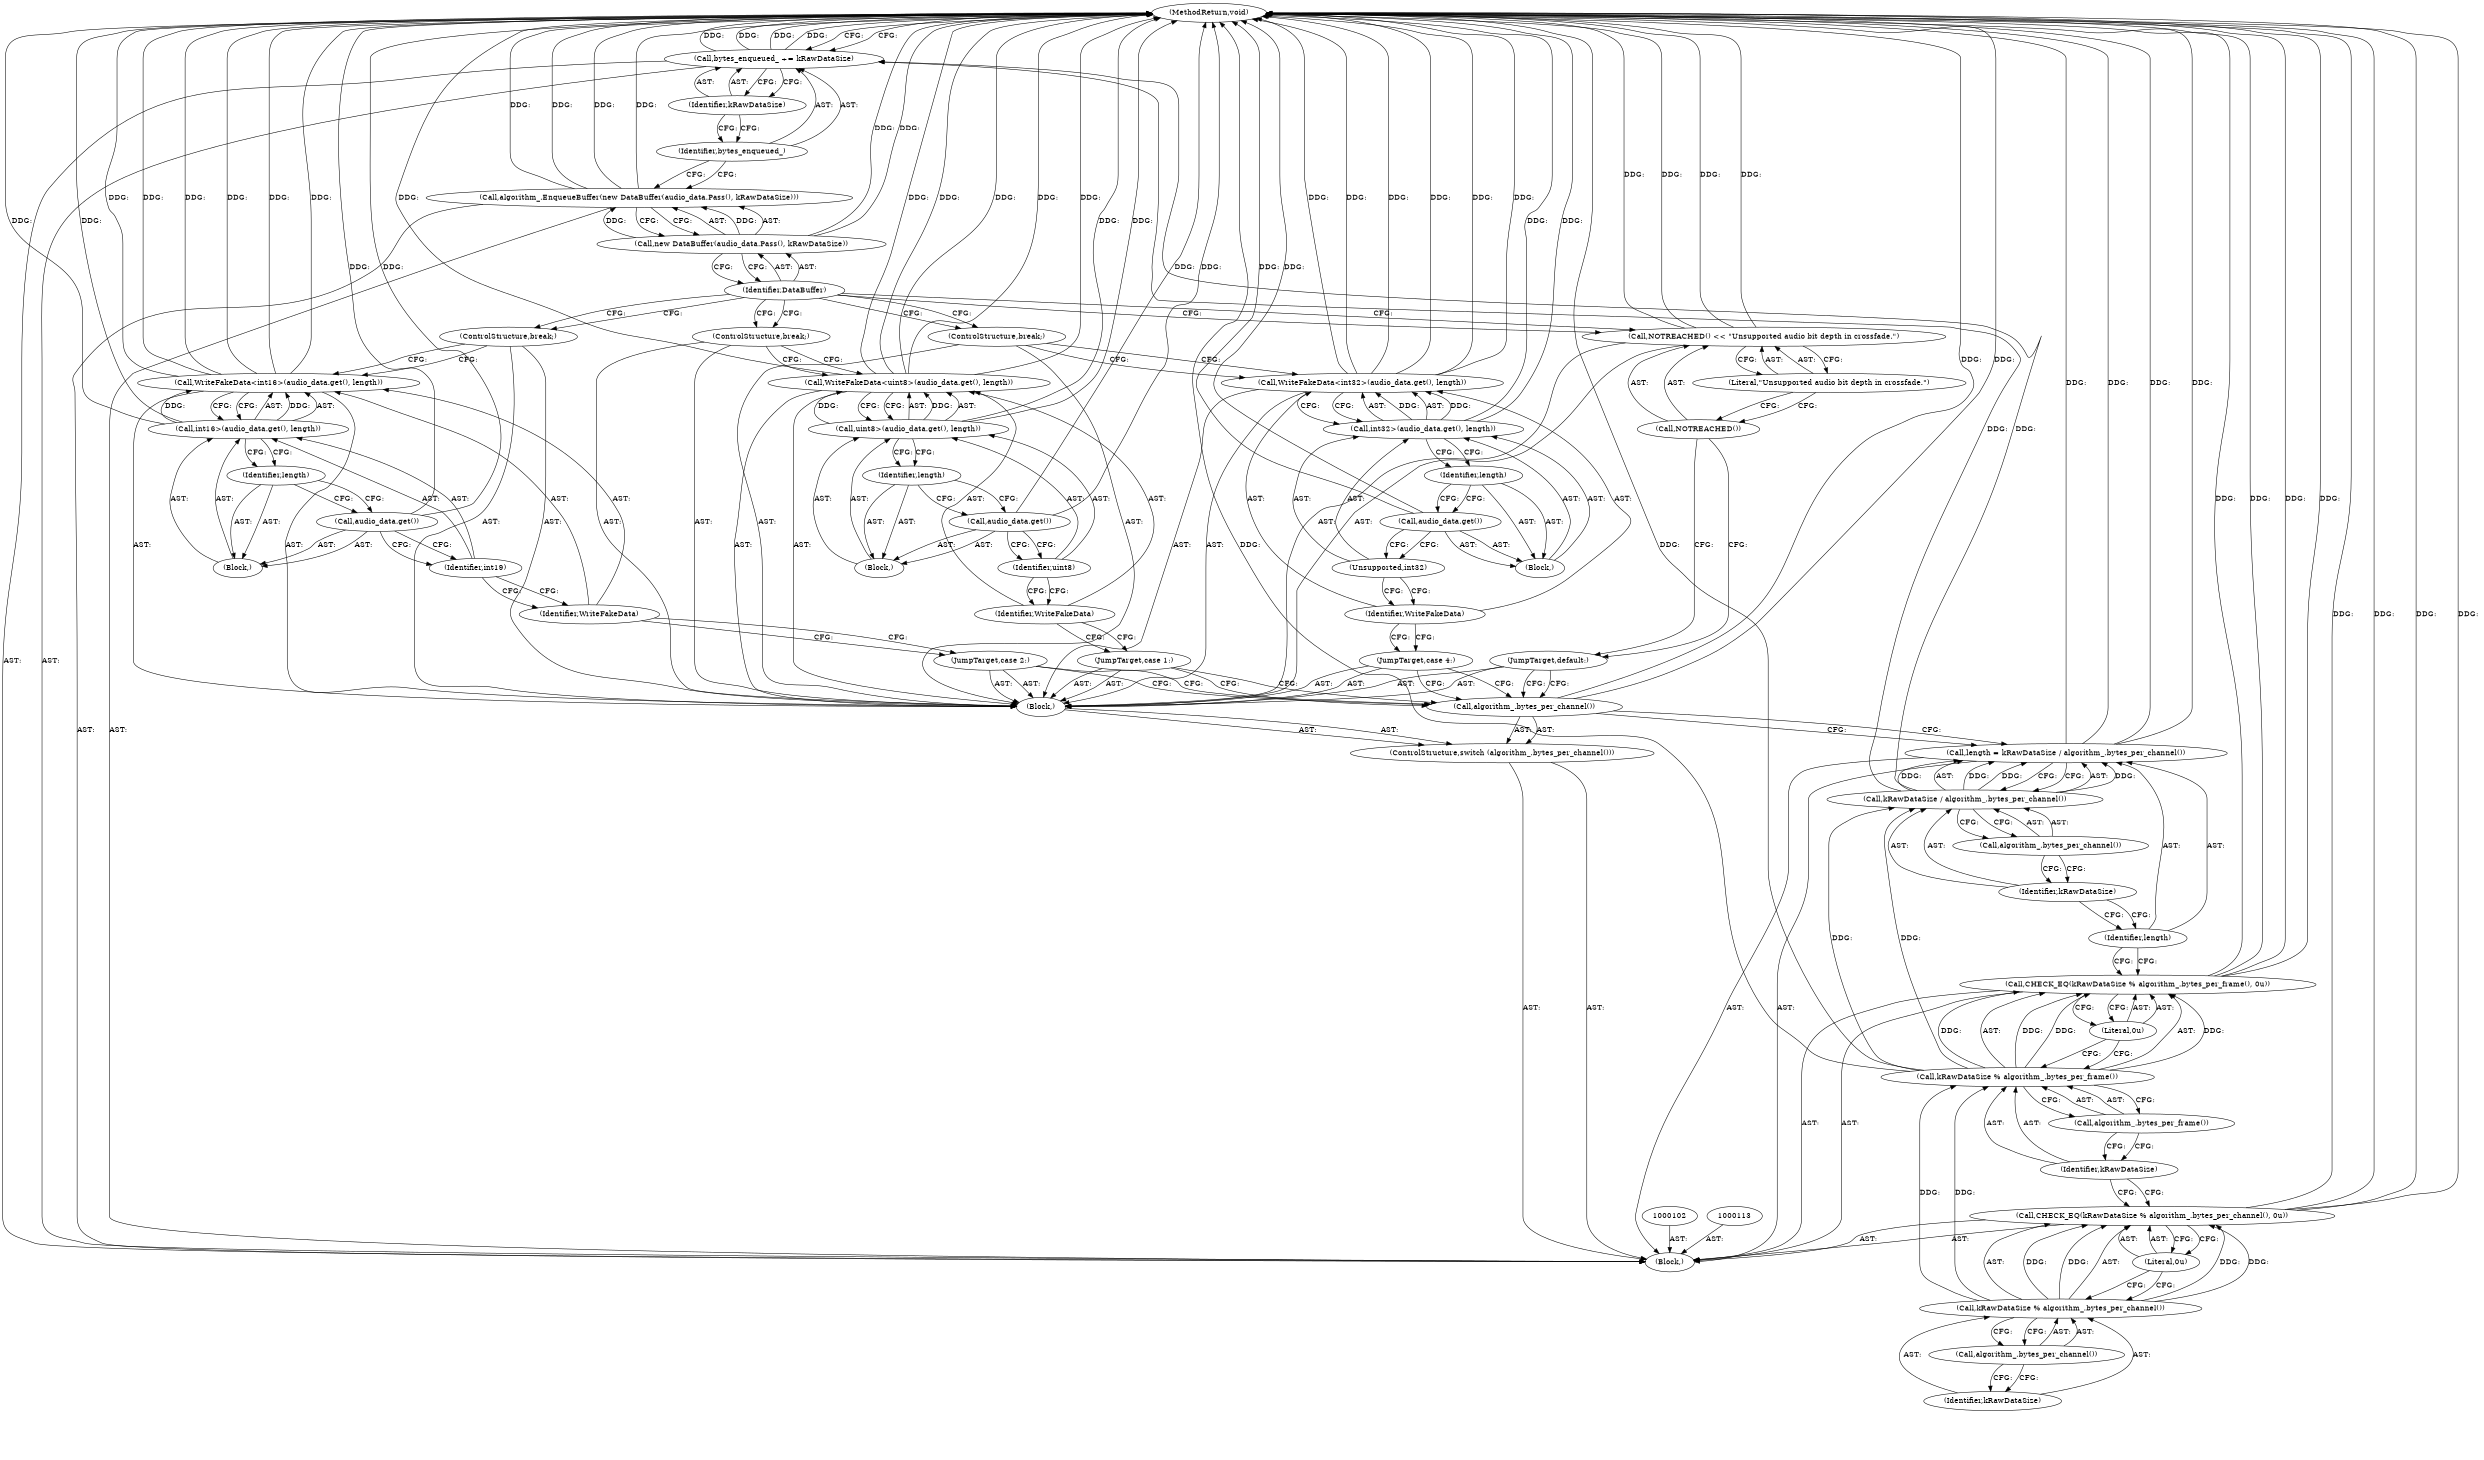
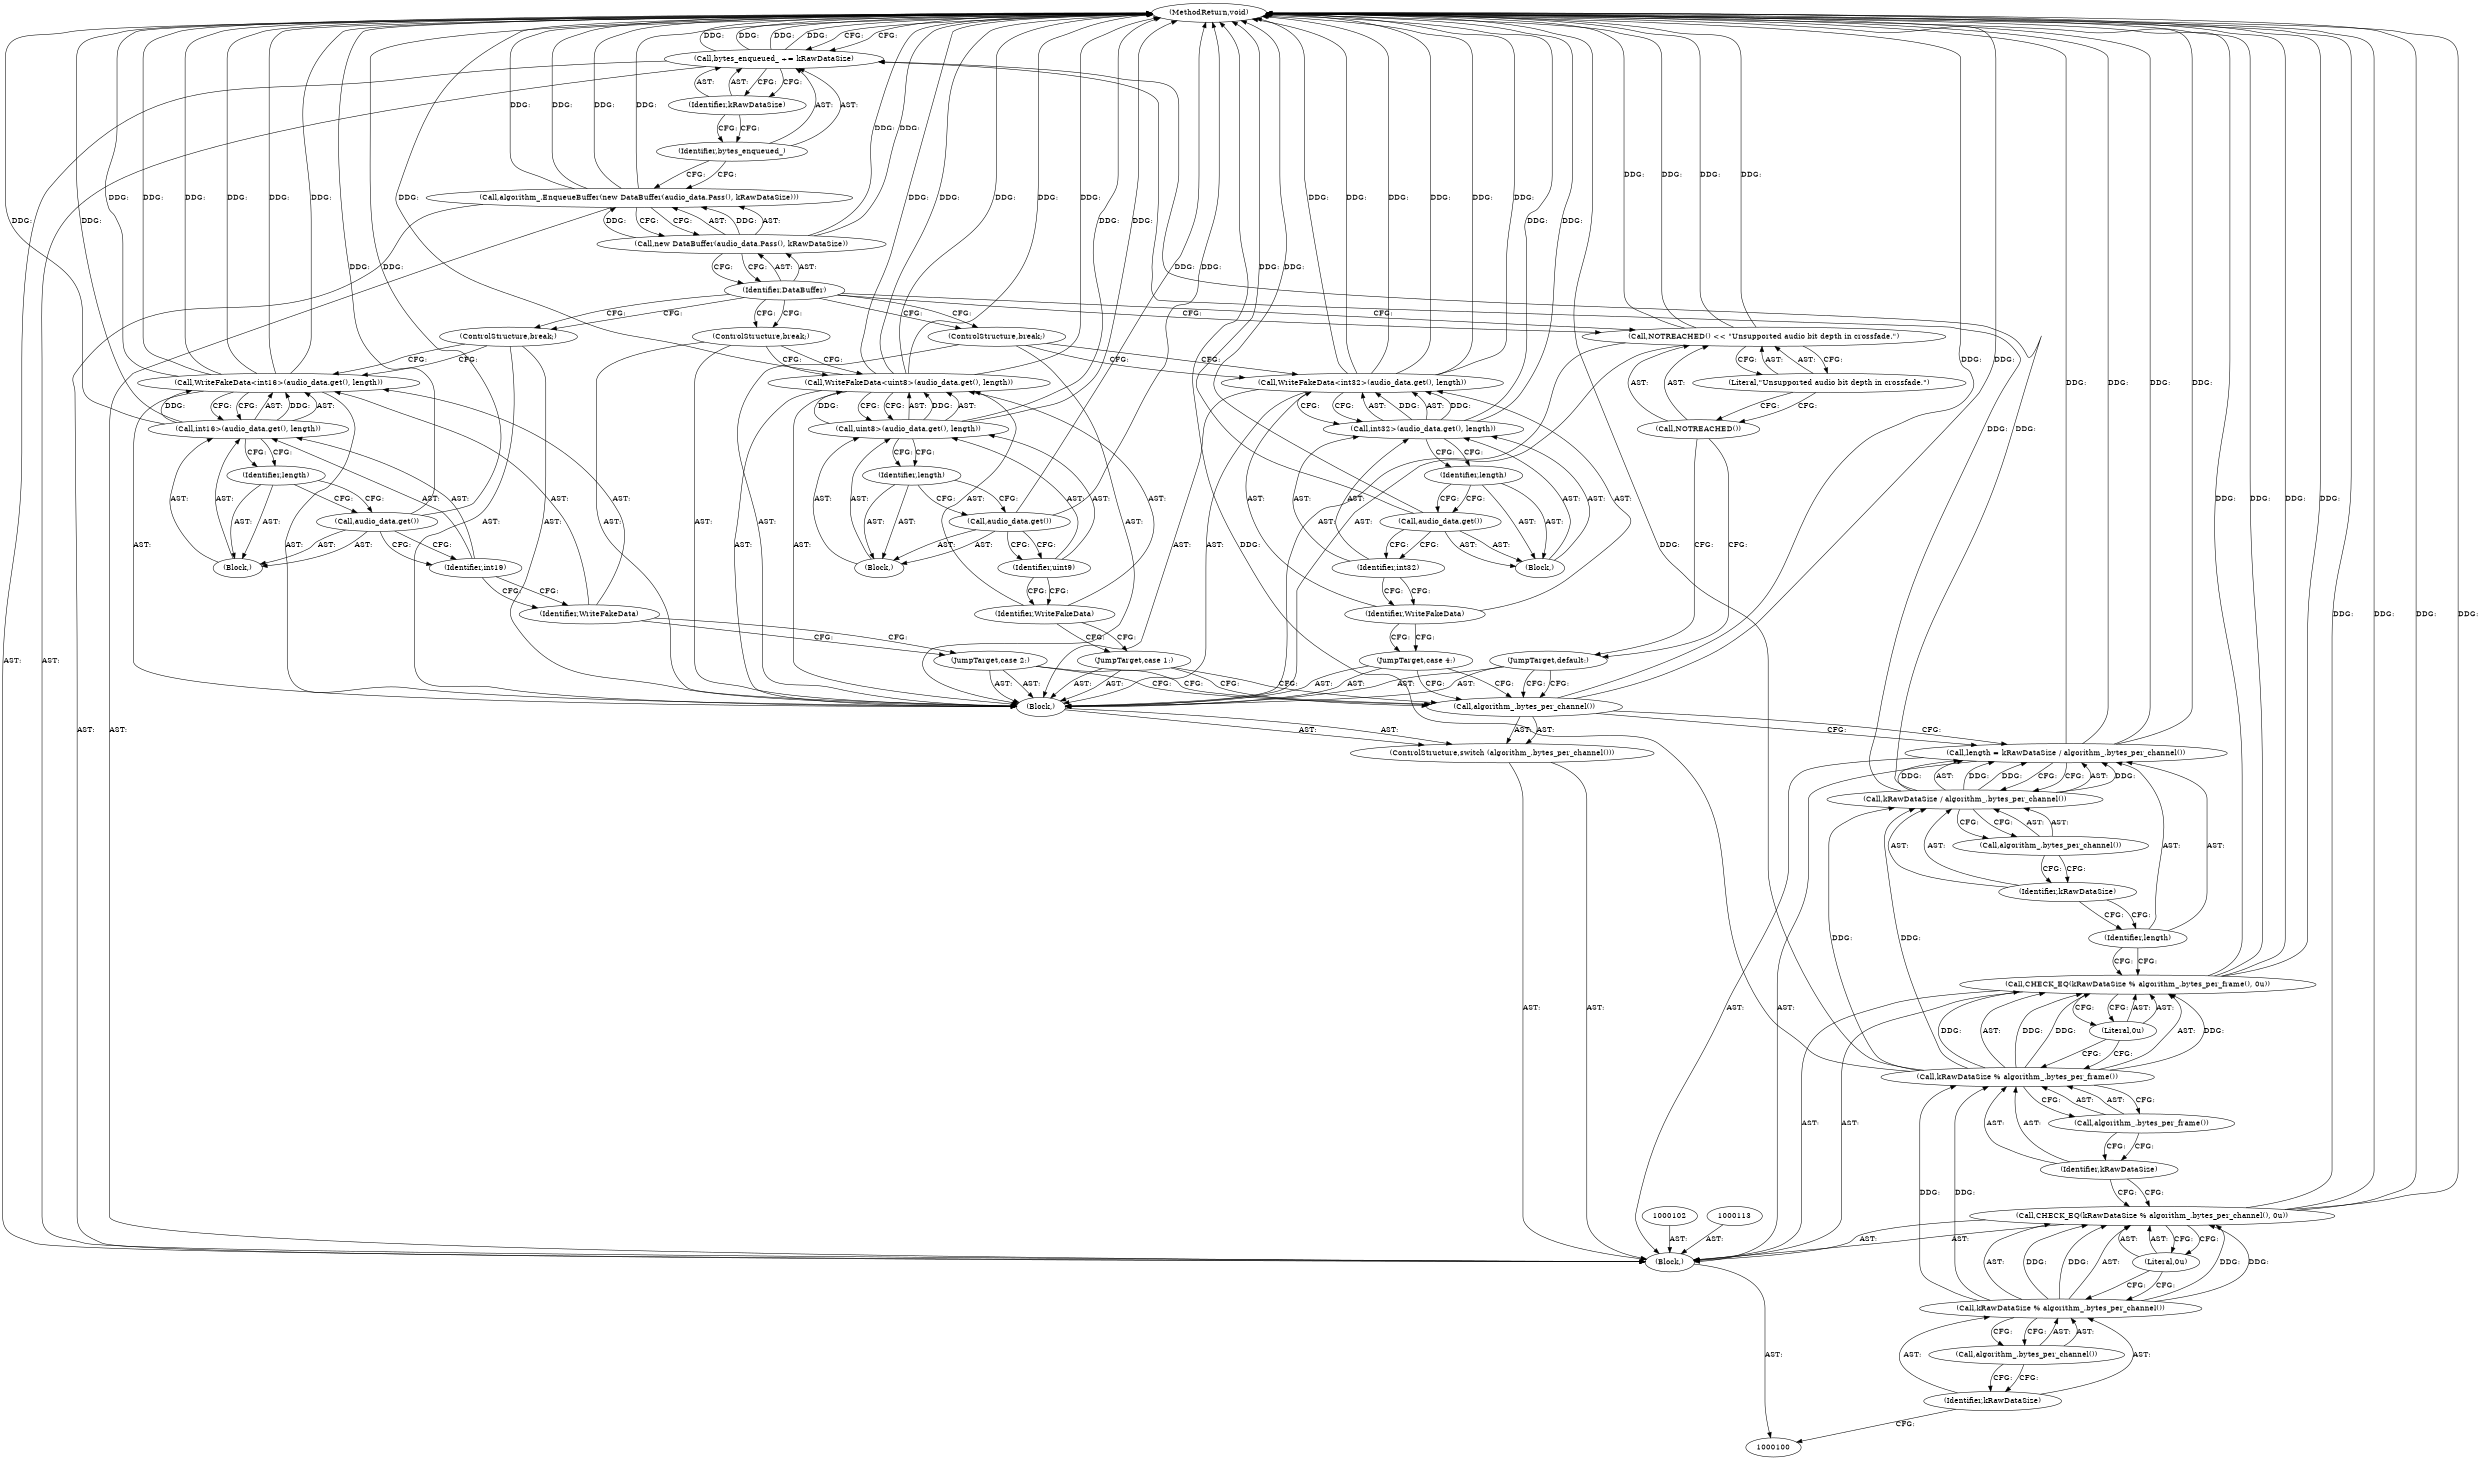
node "(Identifier,uint8)": label "(Identifier,uint8)" -> "(Identifier,uint9)"
node "(Unsupported,int32)": label "(Unsupported,int32)" -> "(Identifier,int32)"
node "1000100": added
